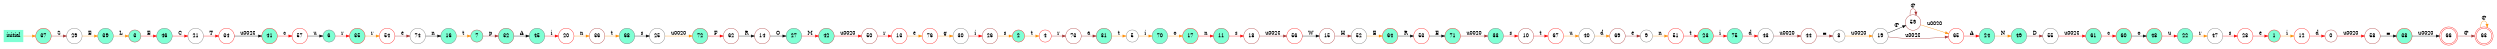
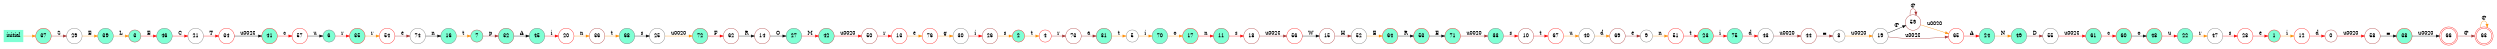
node "53": fillcolor white -> aquamarine
